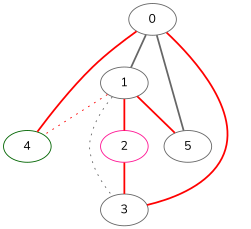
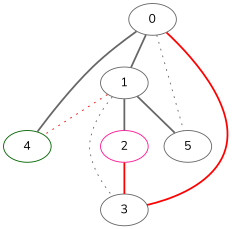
edge "0" -- "4": color red -> gray40
edge "0" -- "5": style bold -> dotted
edge "1" -- "2": color red -> gray40
edge "1" -- "5": color red -> gray40
